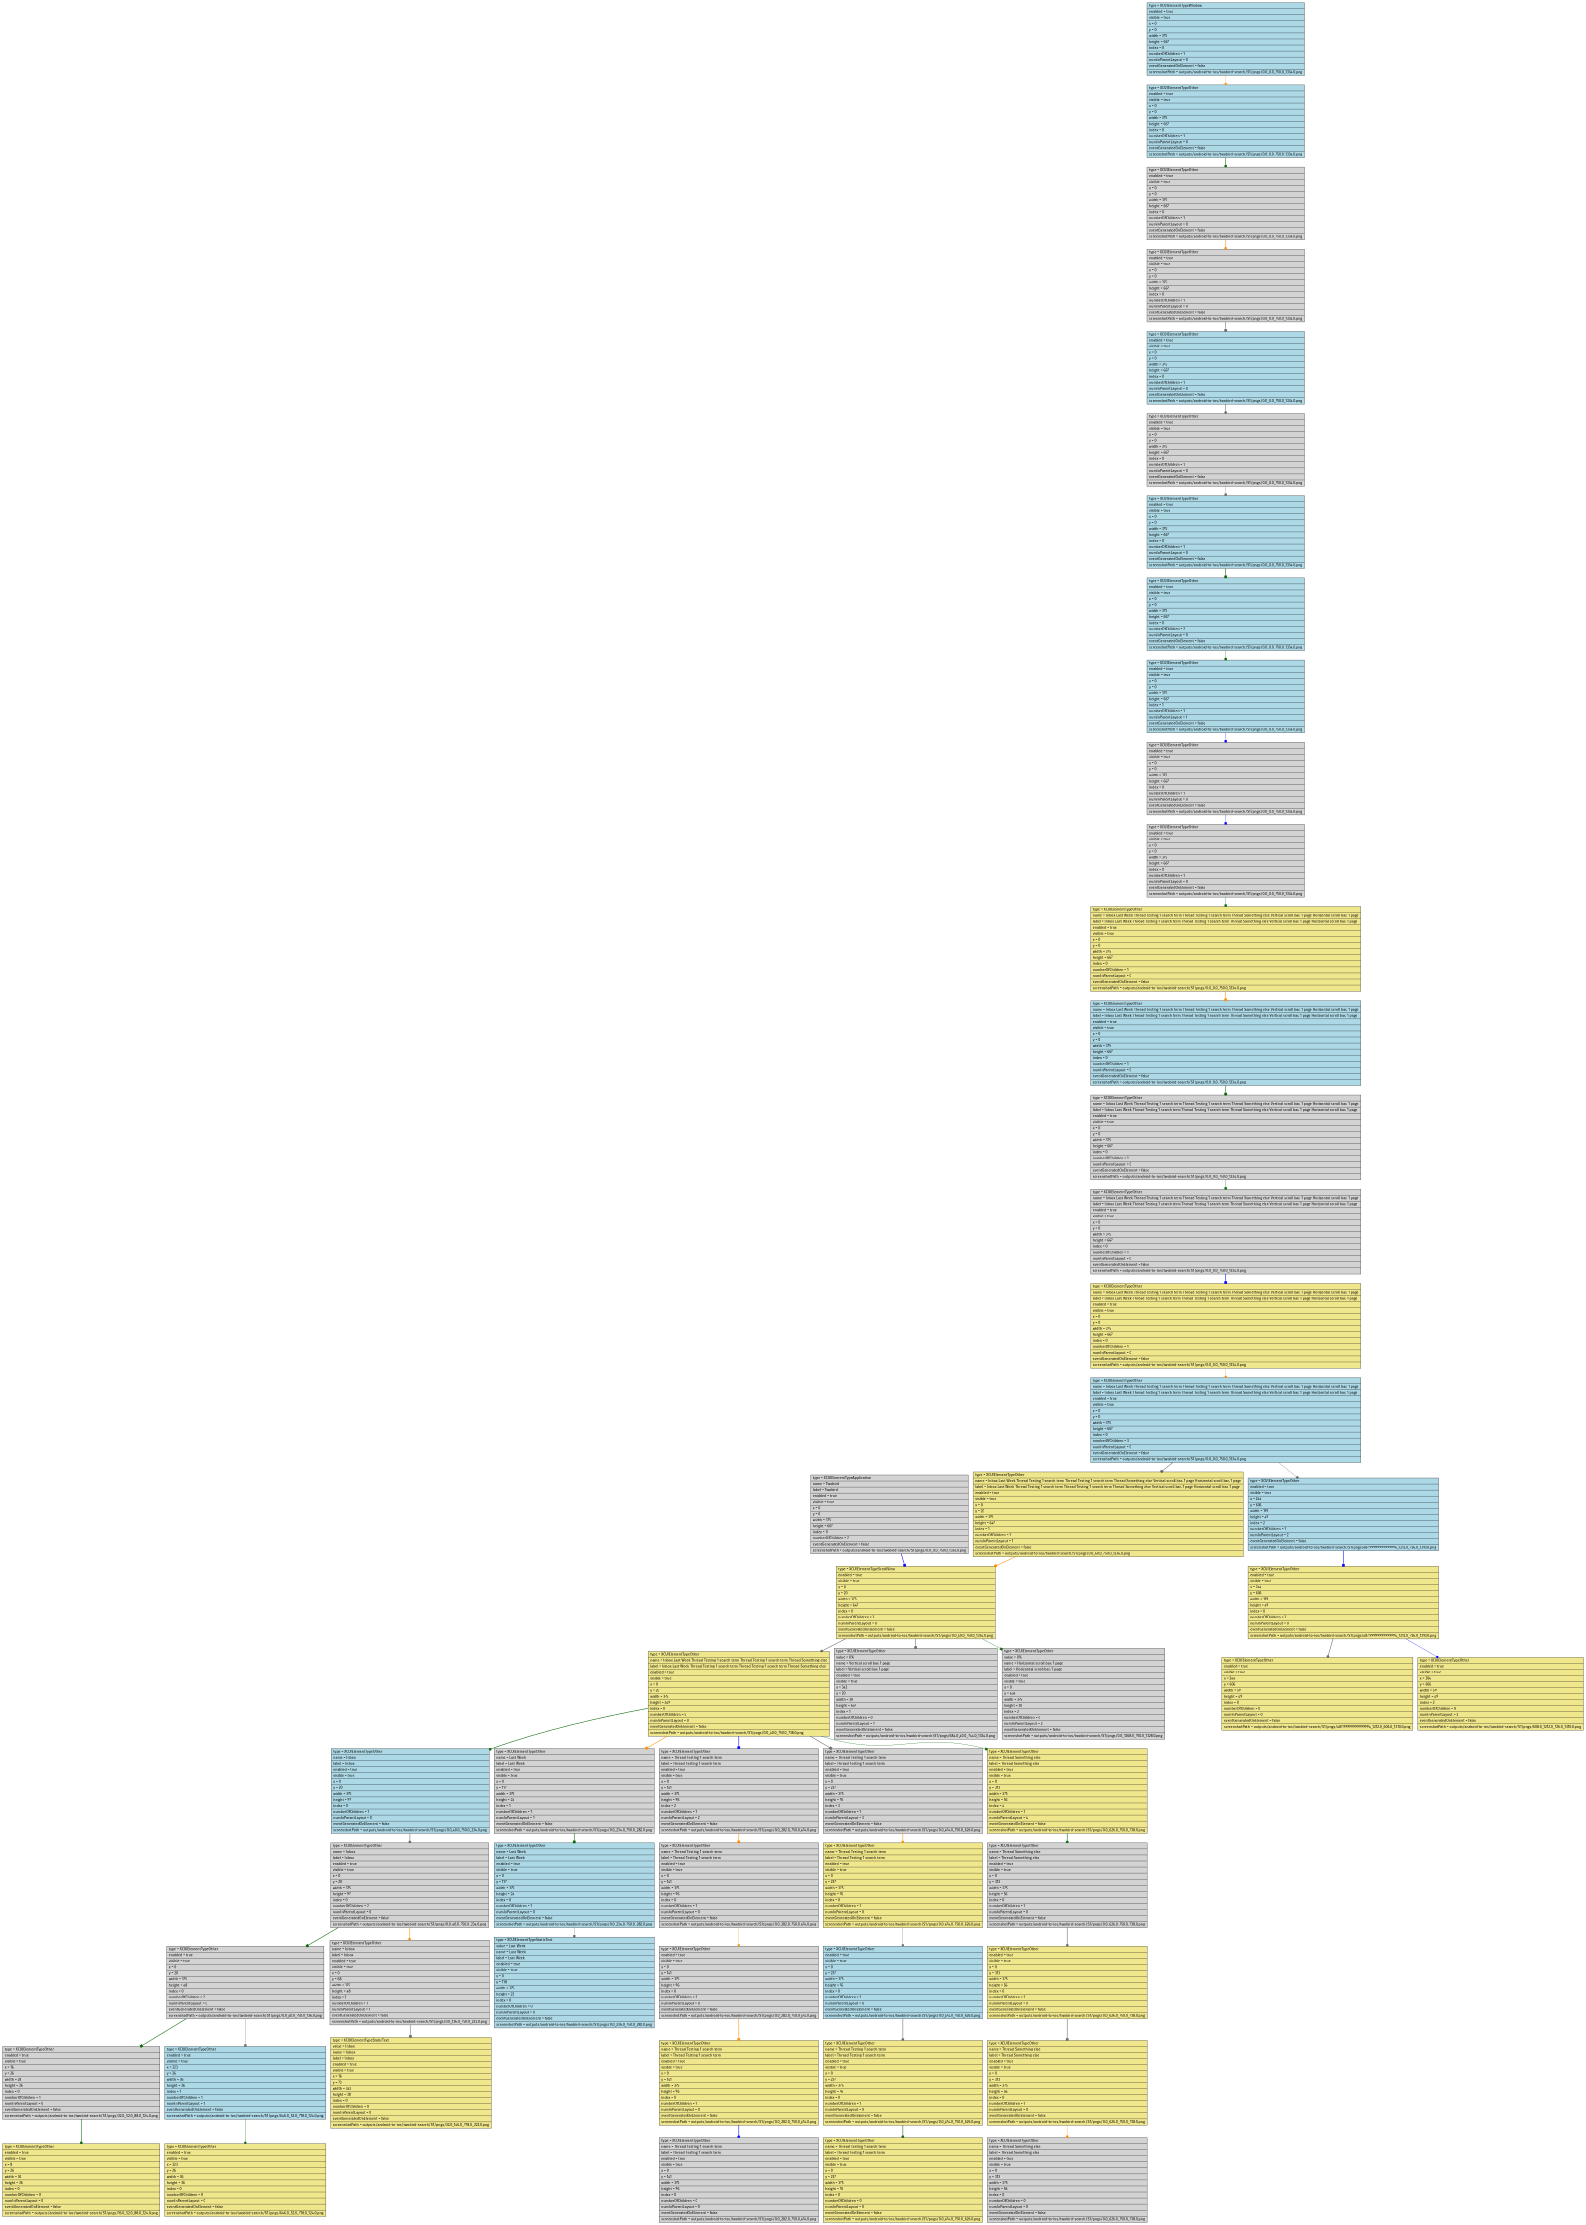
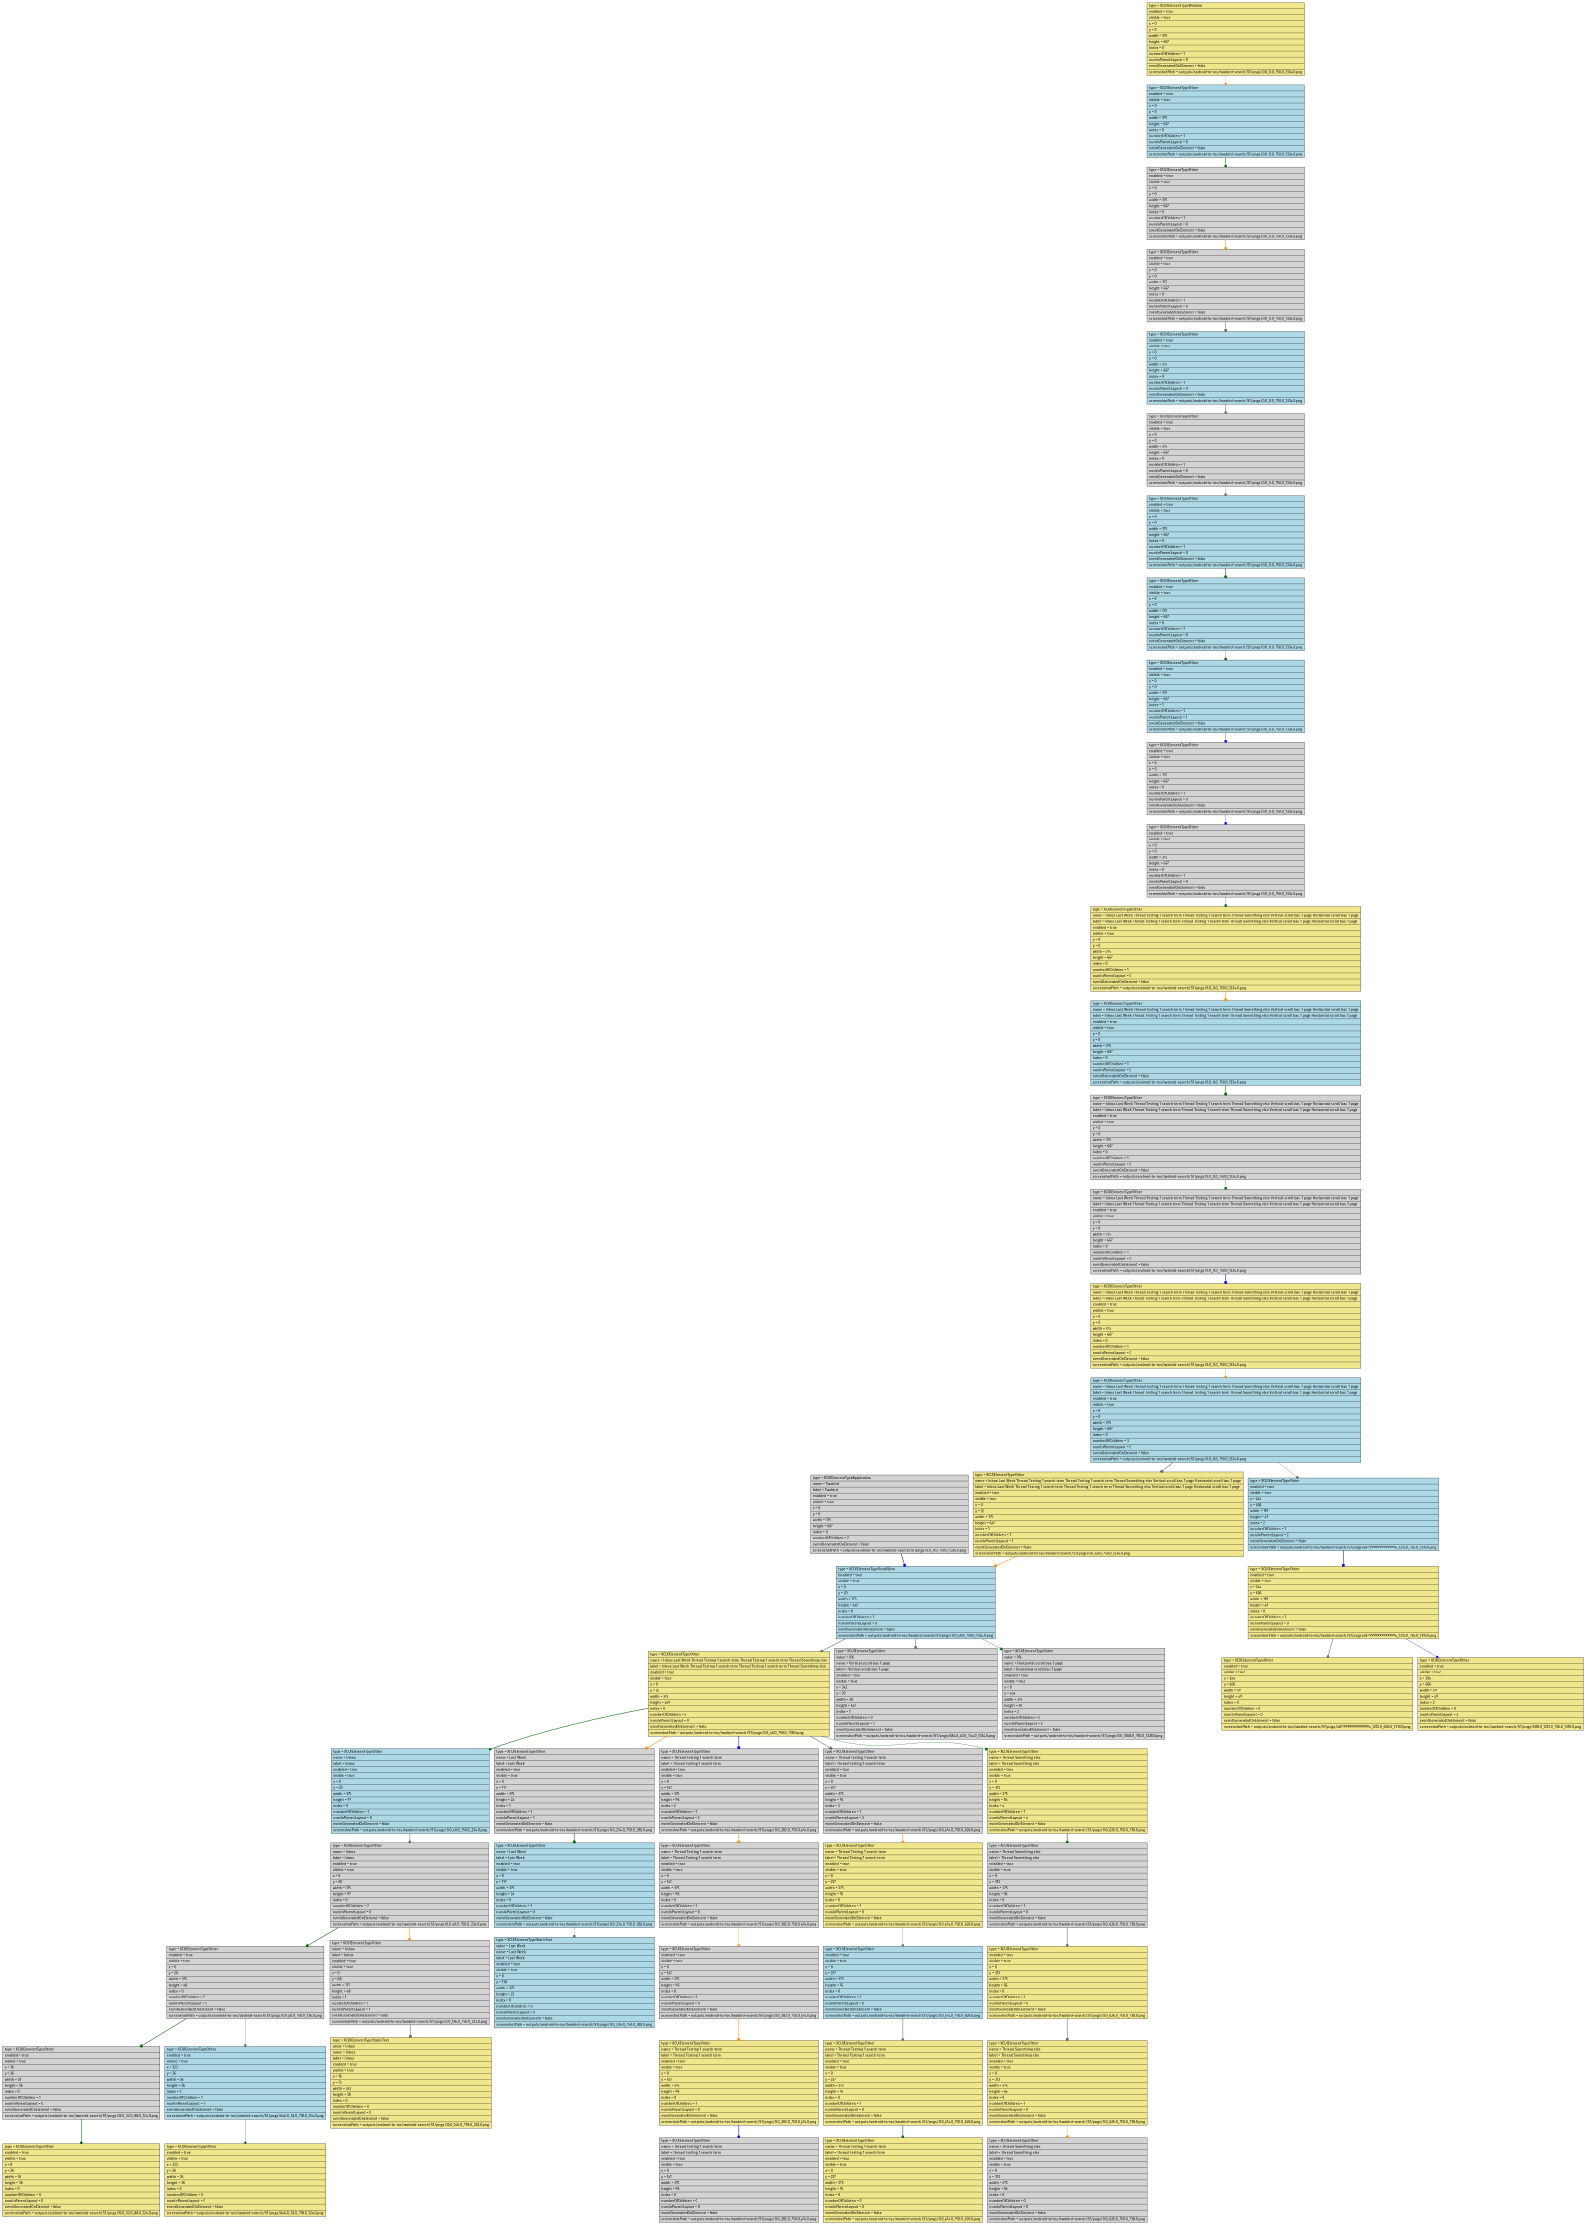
node "type = XCUIElementTypeWindow": fillcolor lightblue -> khaki
node "type = XCUIElementTypeScrollView": fillcolor khaki -> lightblue
